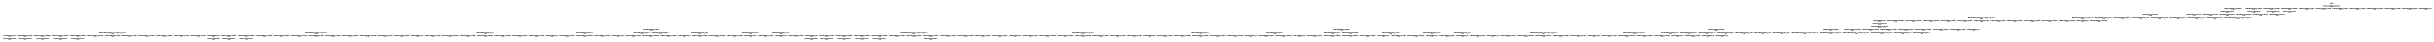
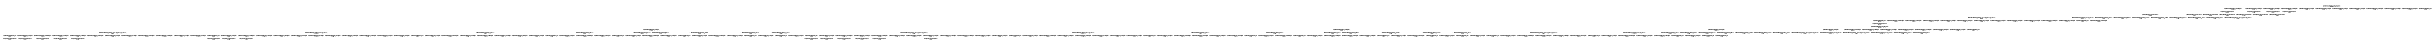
node "ROOT N=300, Q=0.856": removed
